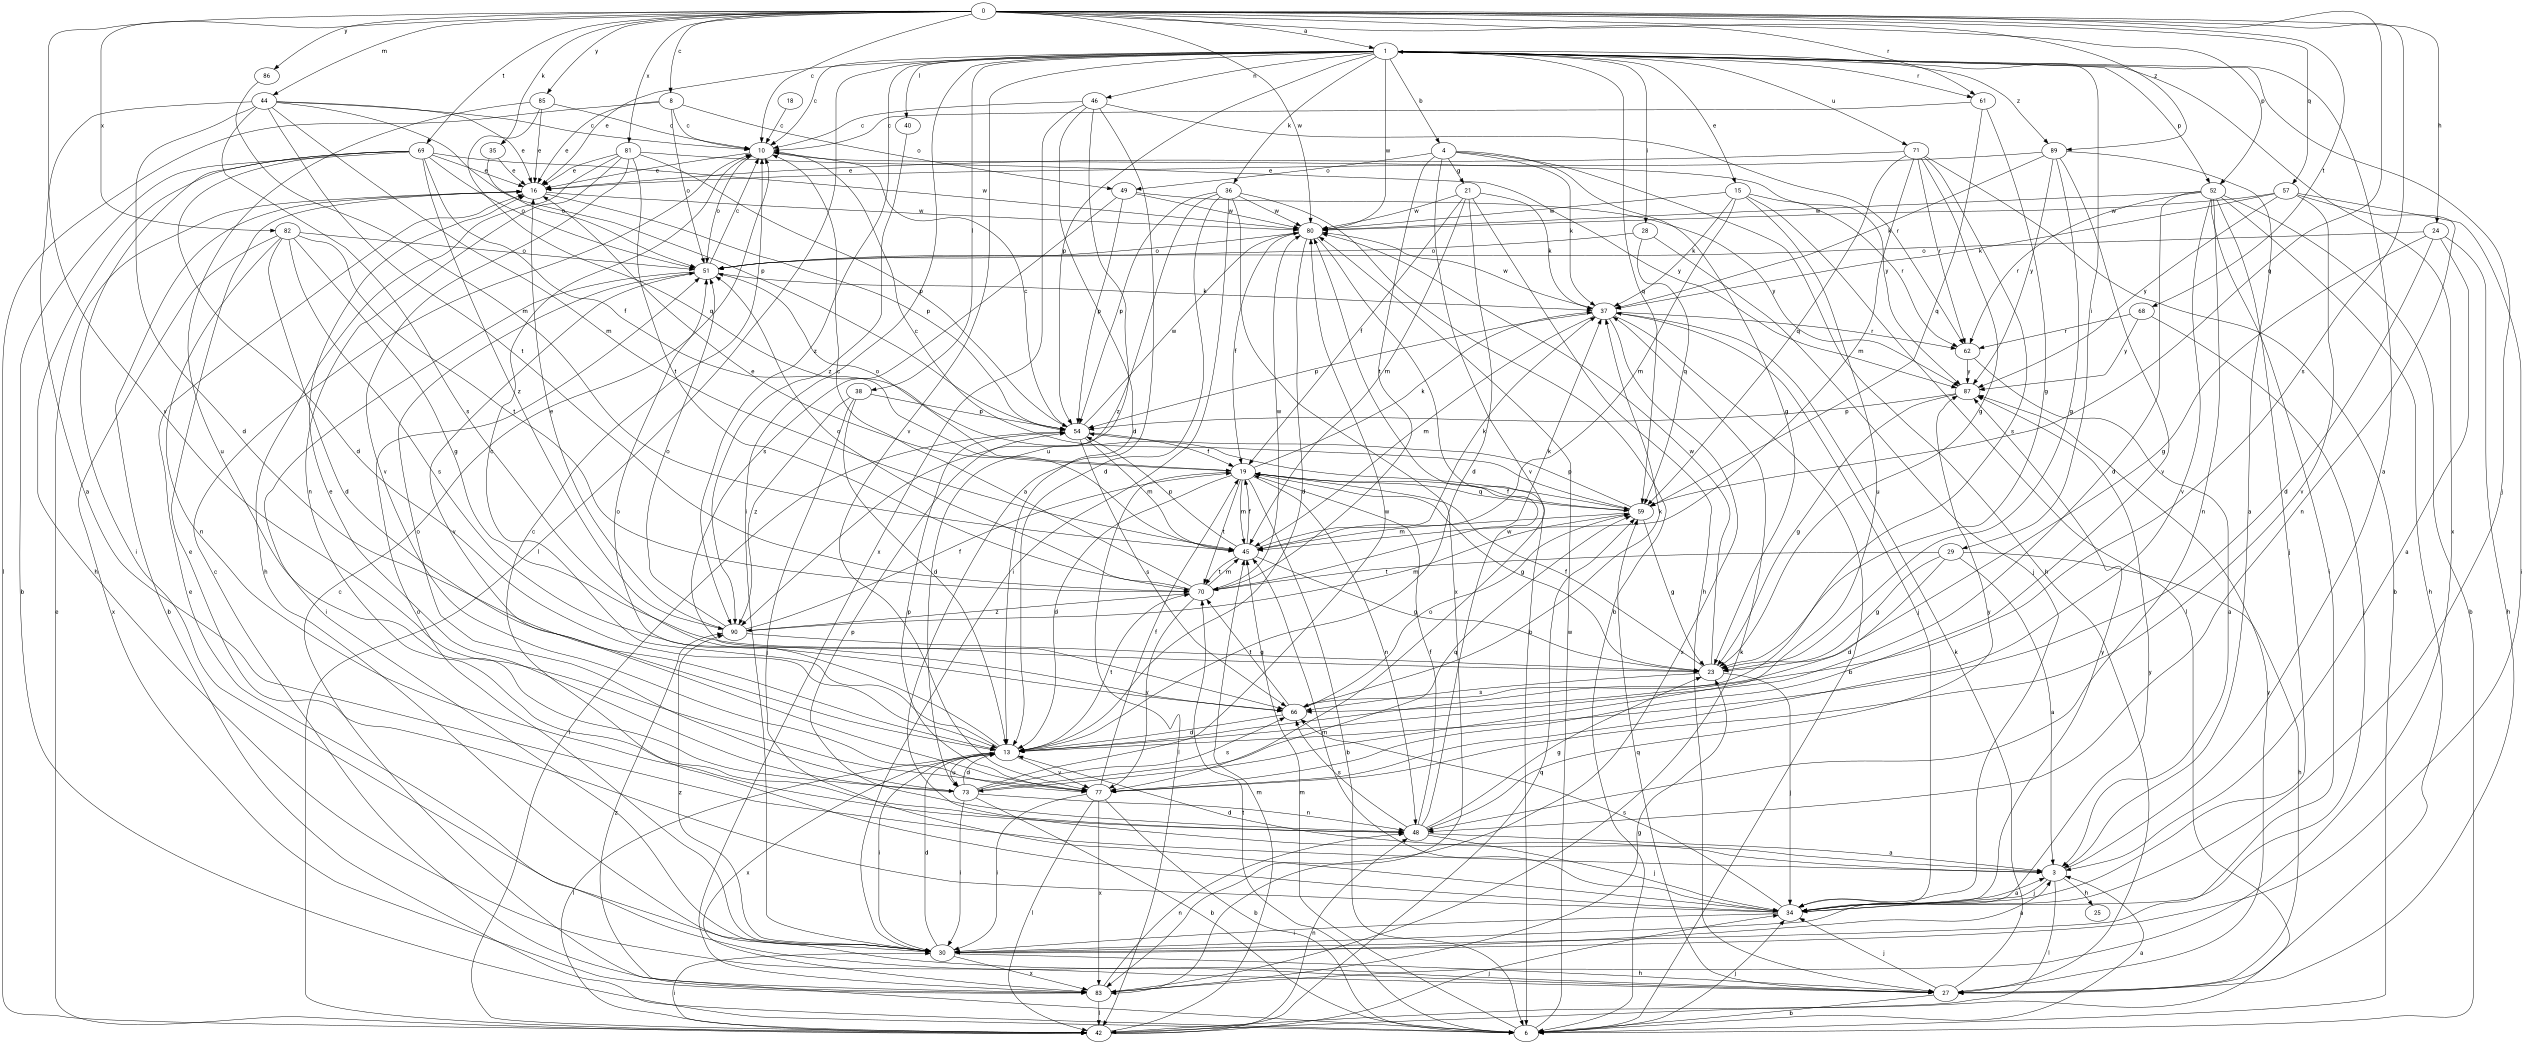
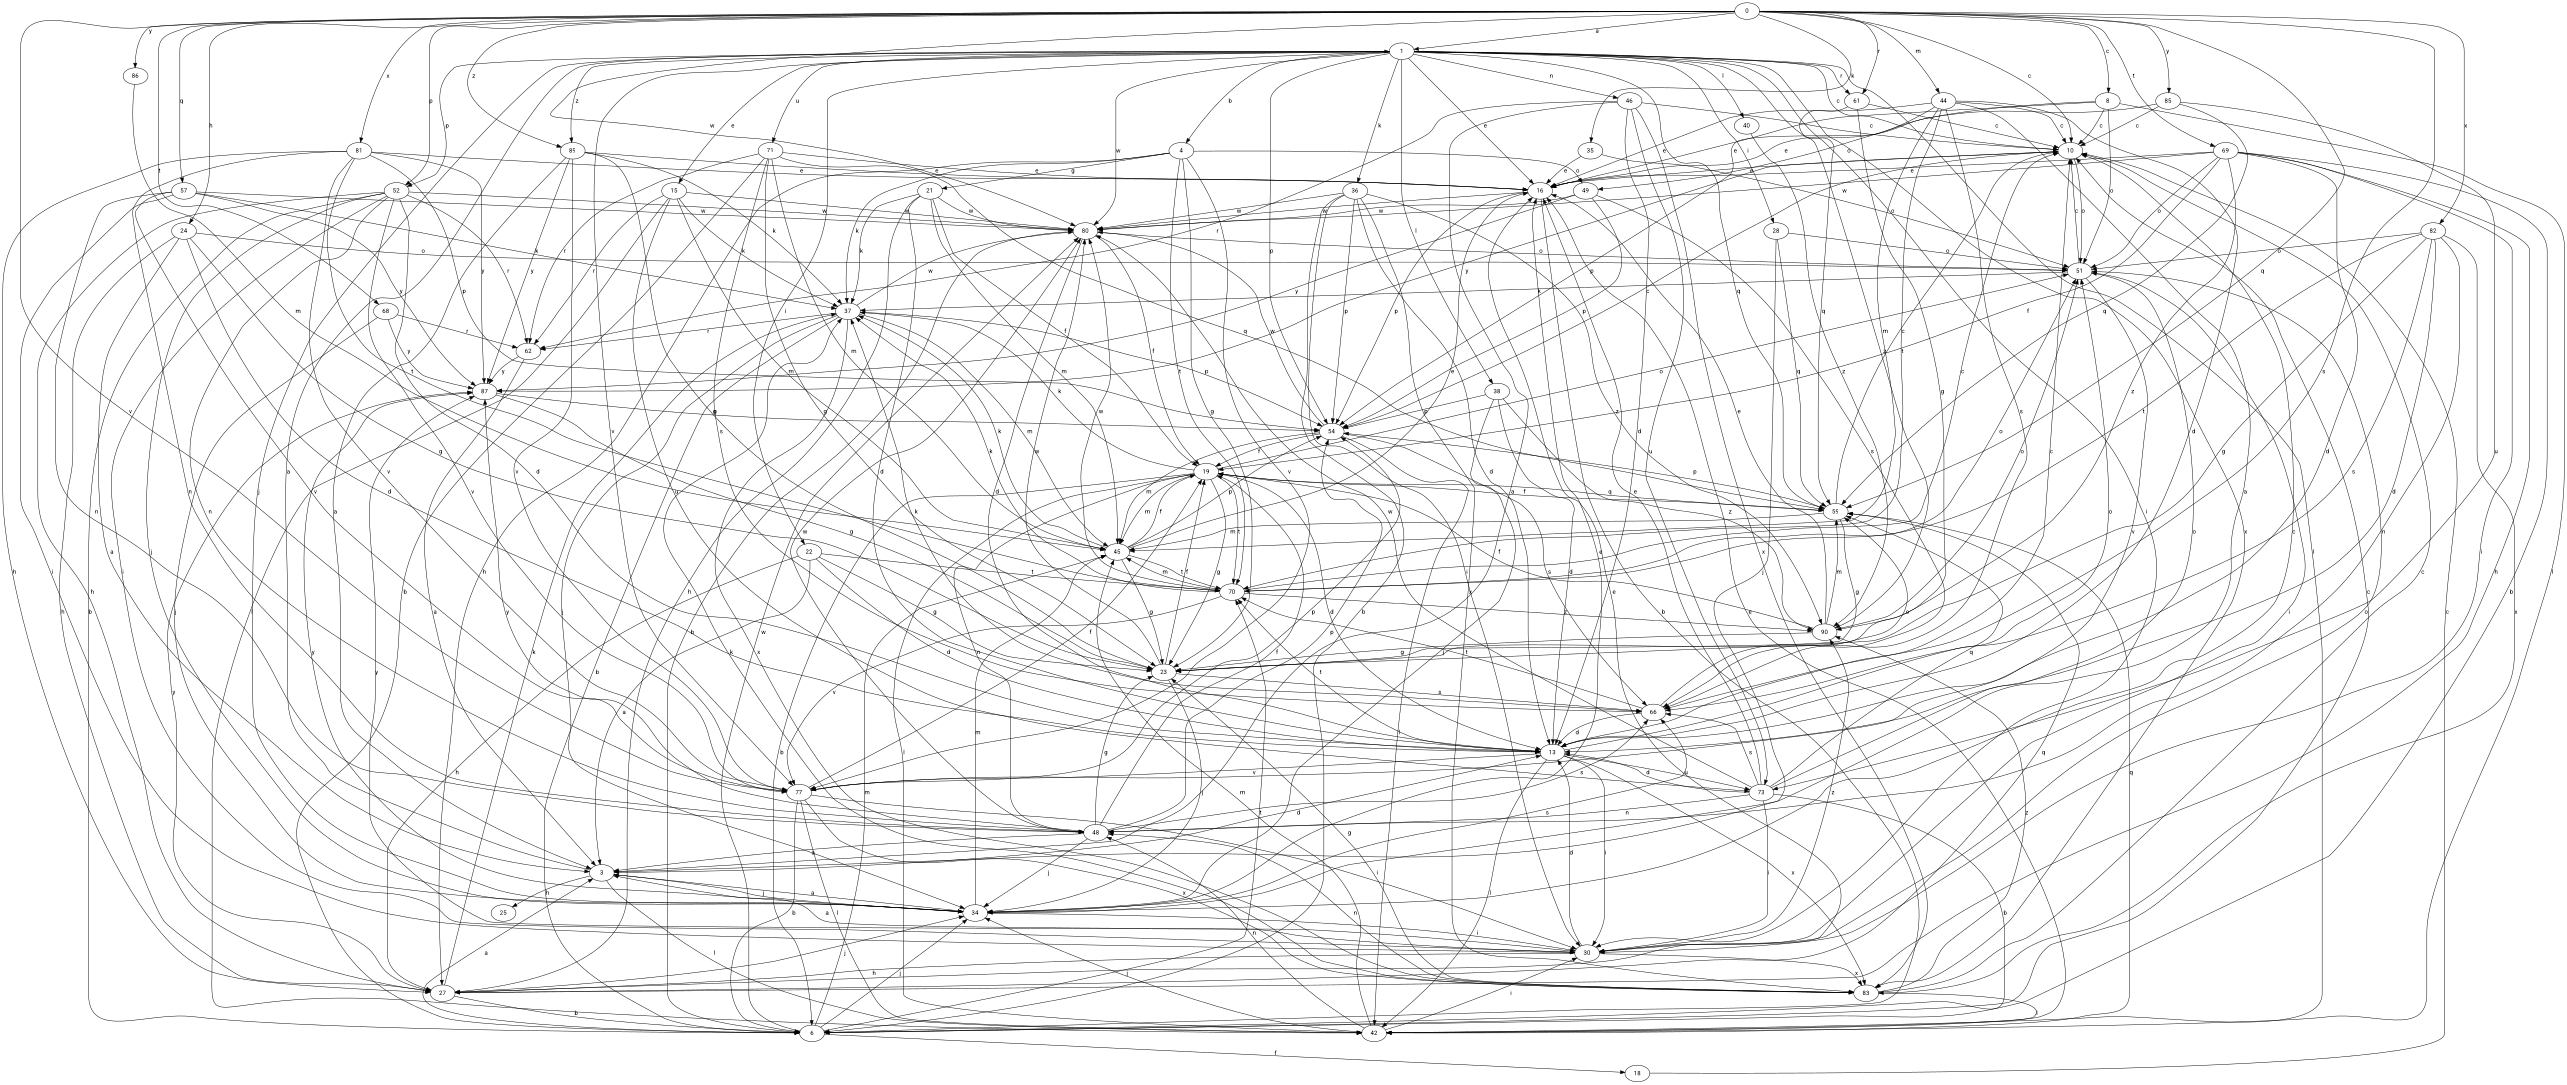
node "29": label "29" -> "22"
edge "6" -> "18": added, label "f"
